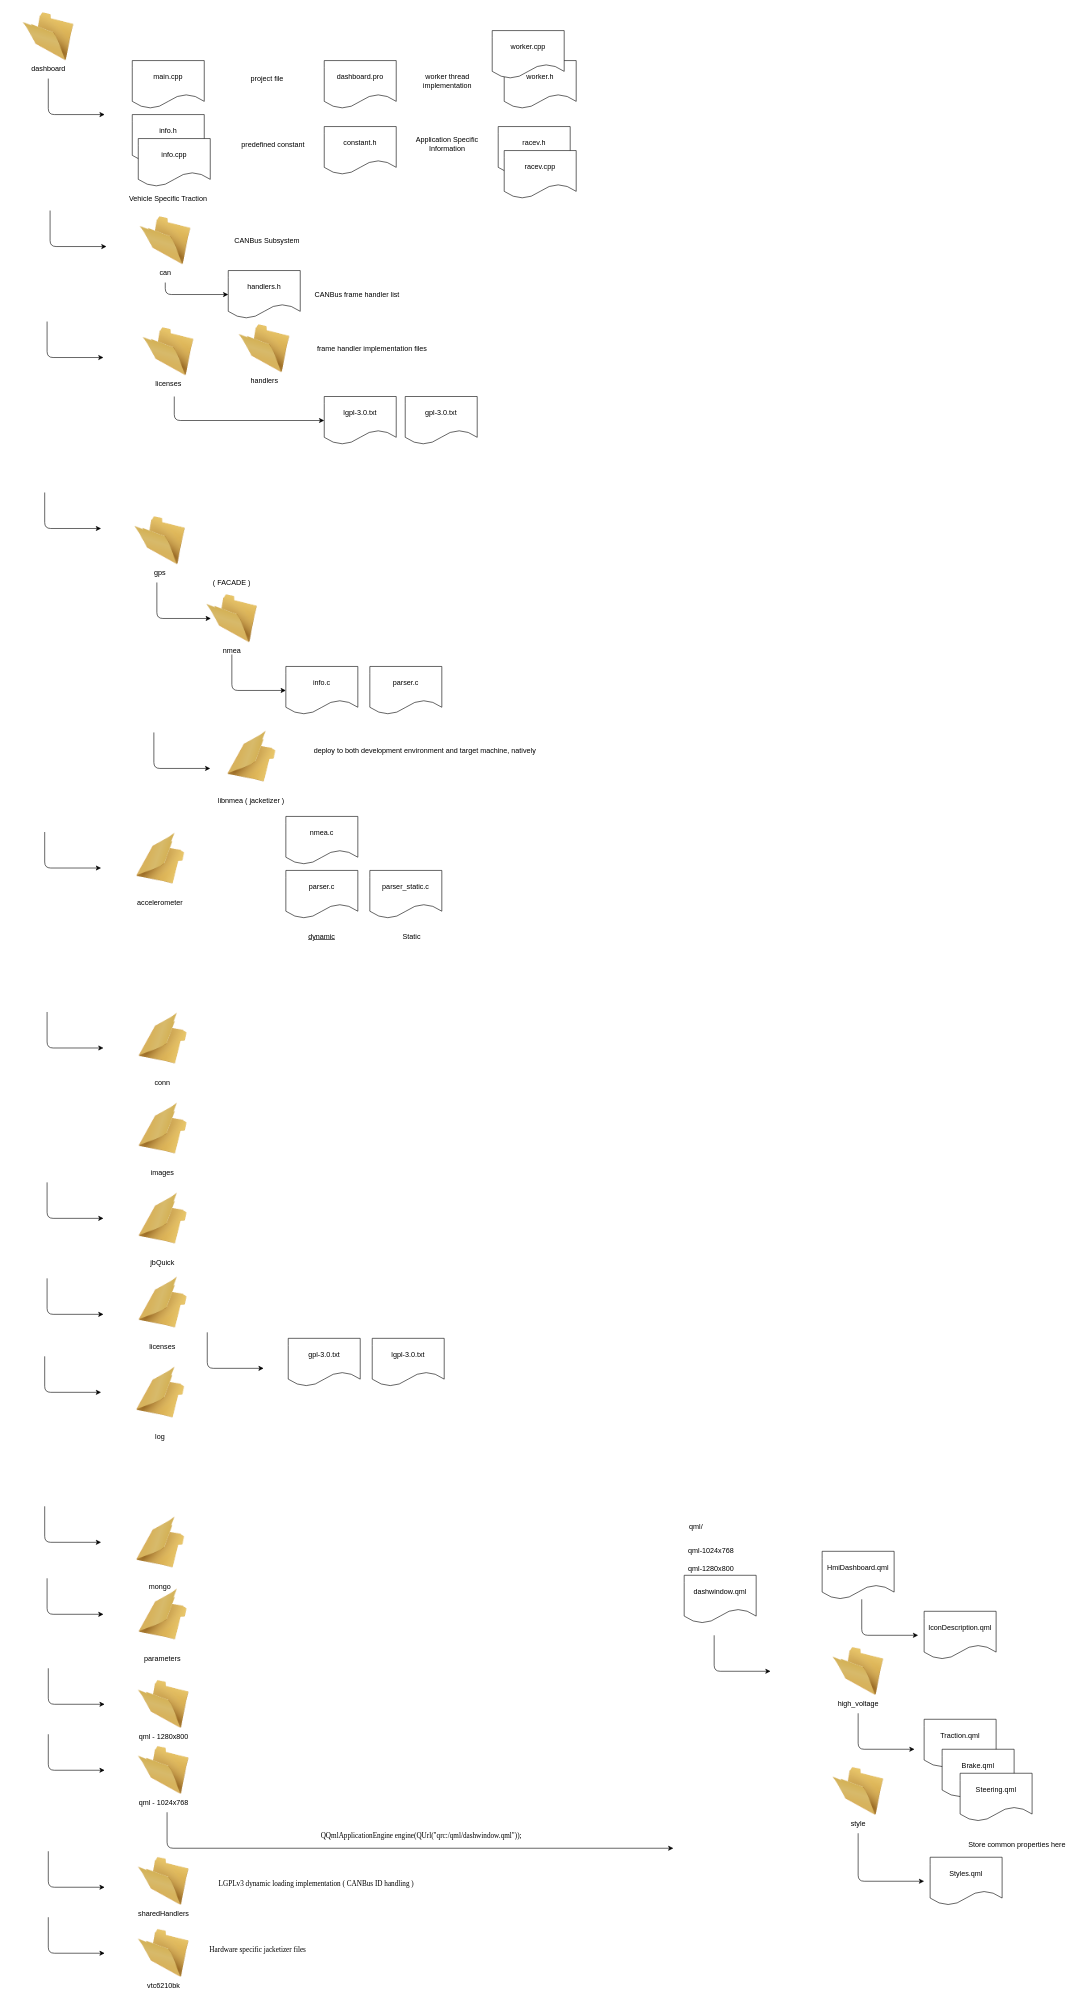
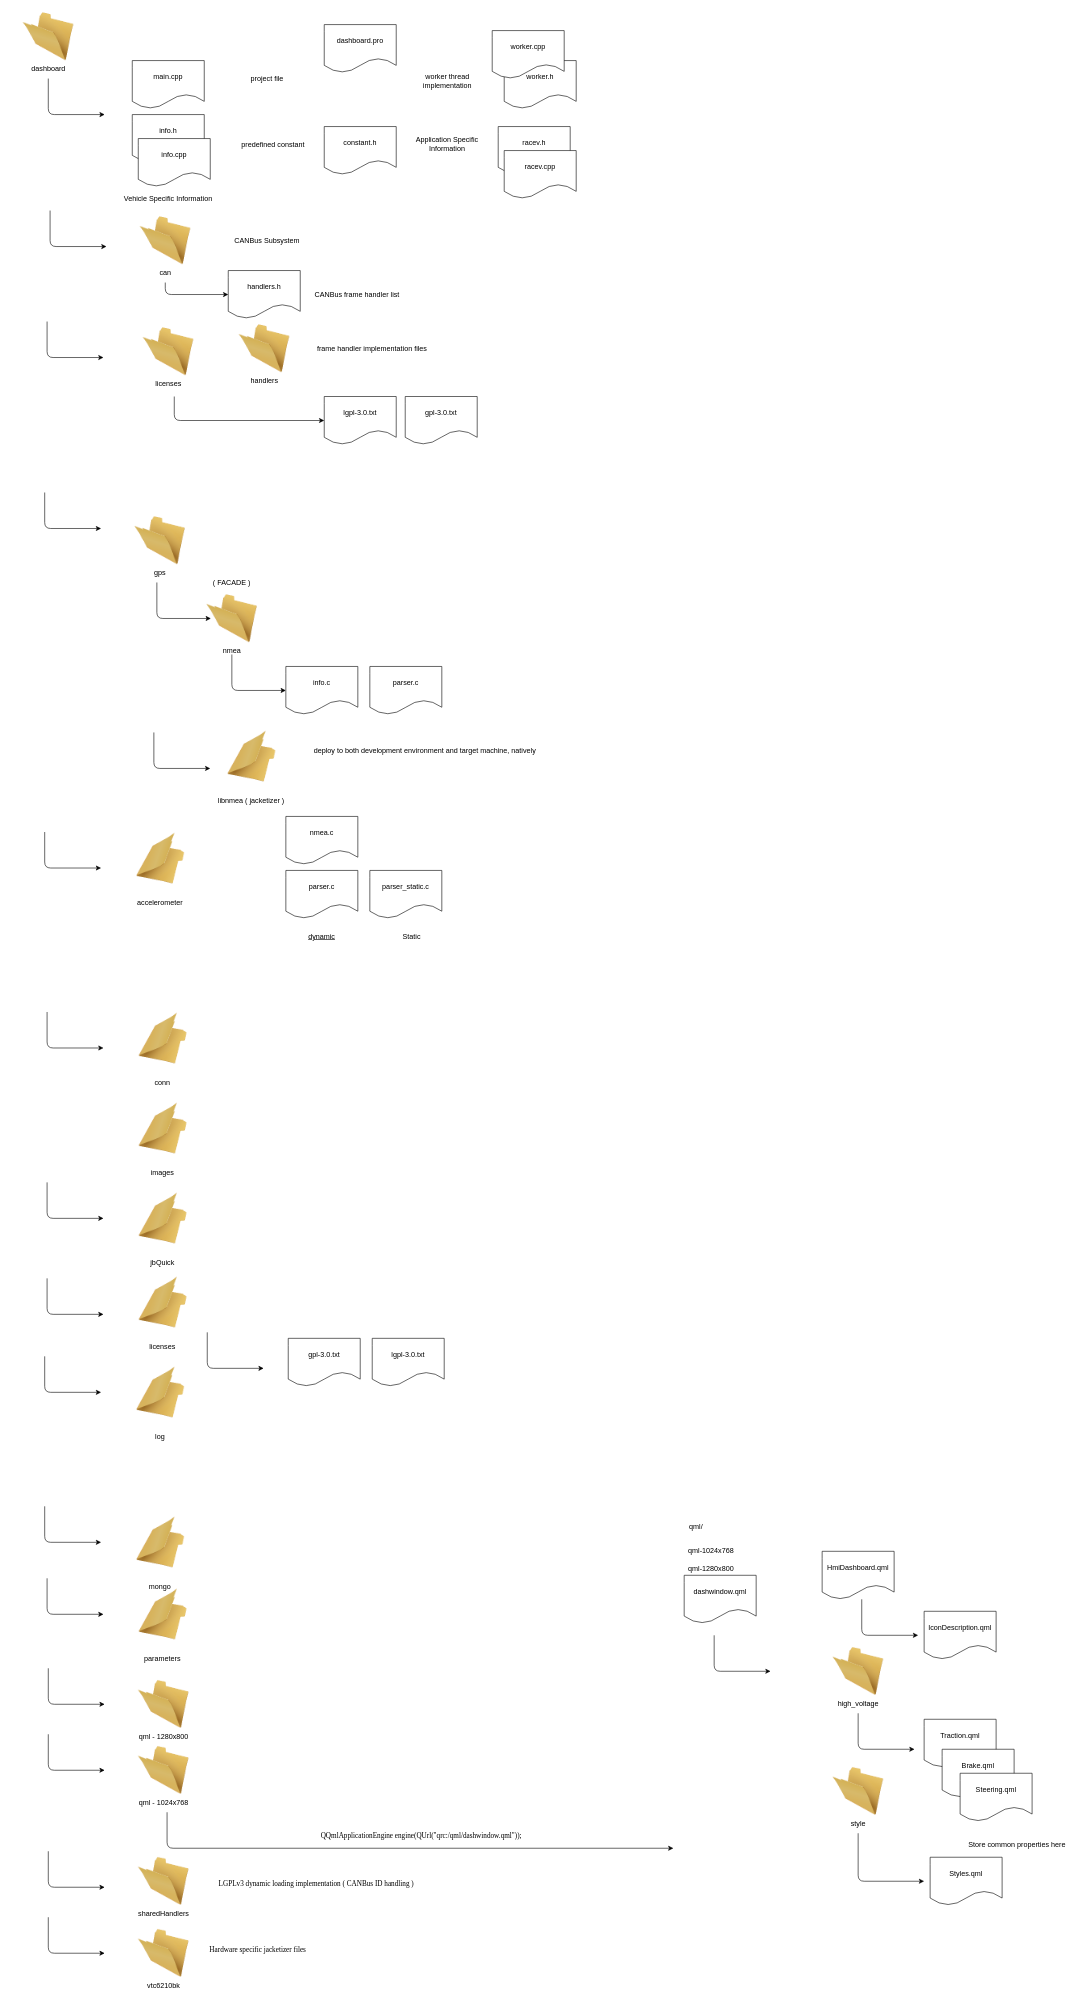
node "dashboard.pro": moved (360, 84) -> (360, 48)
node "Vehicle Specific Traction": label "Vehicle Specific Traction" -> "Vehicle Specific Information"
